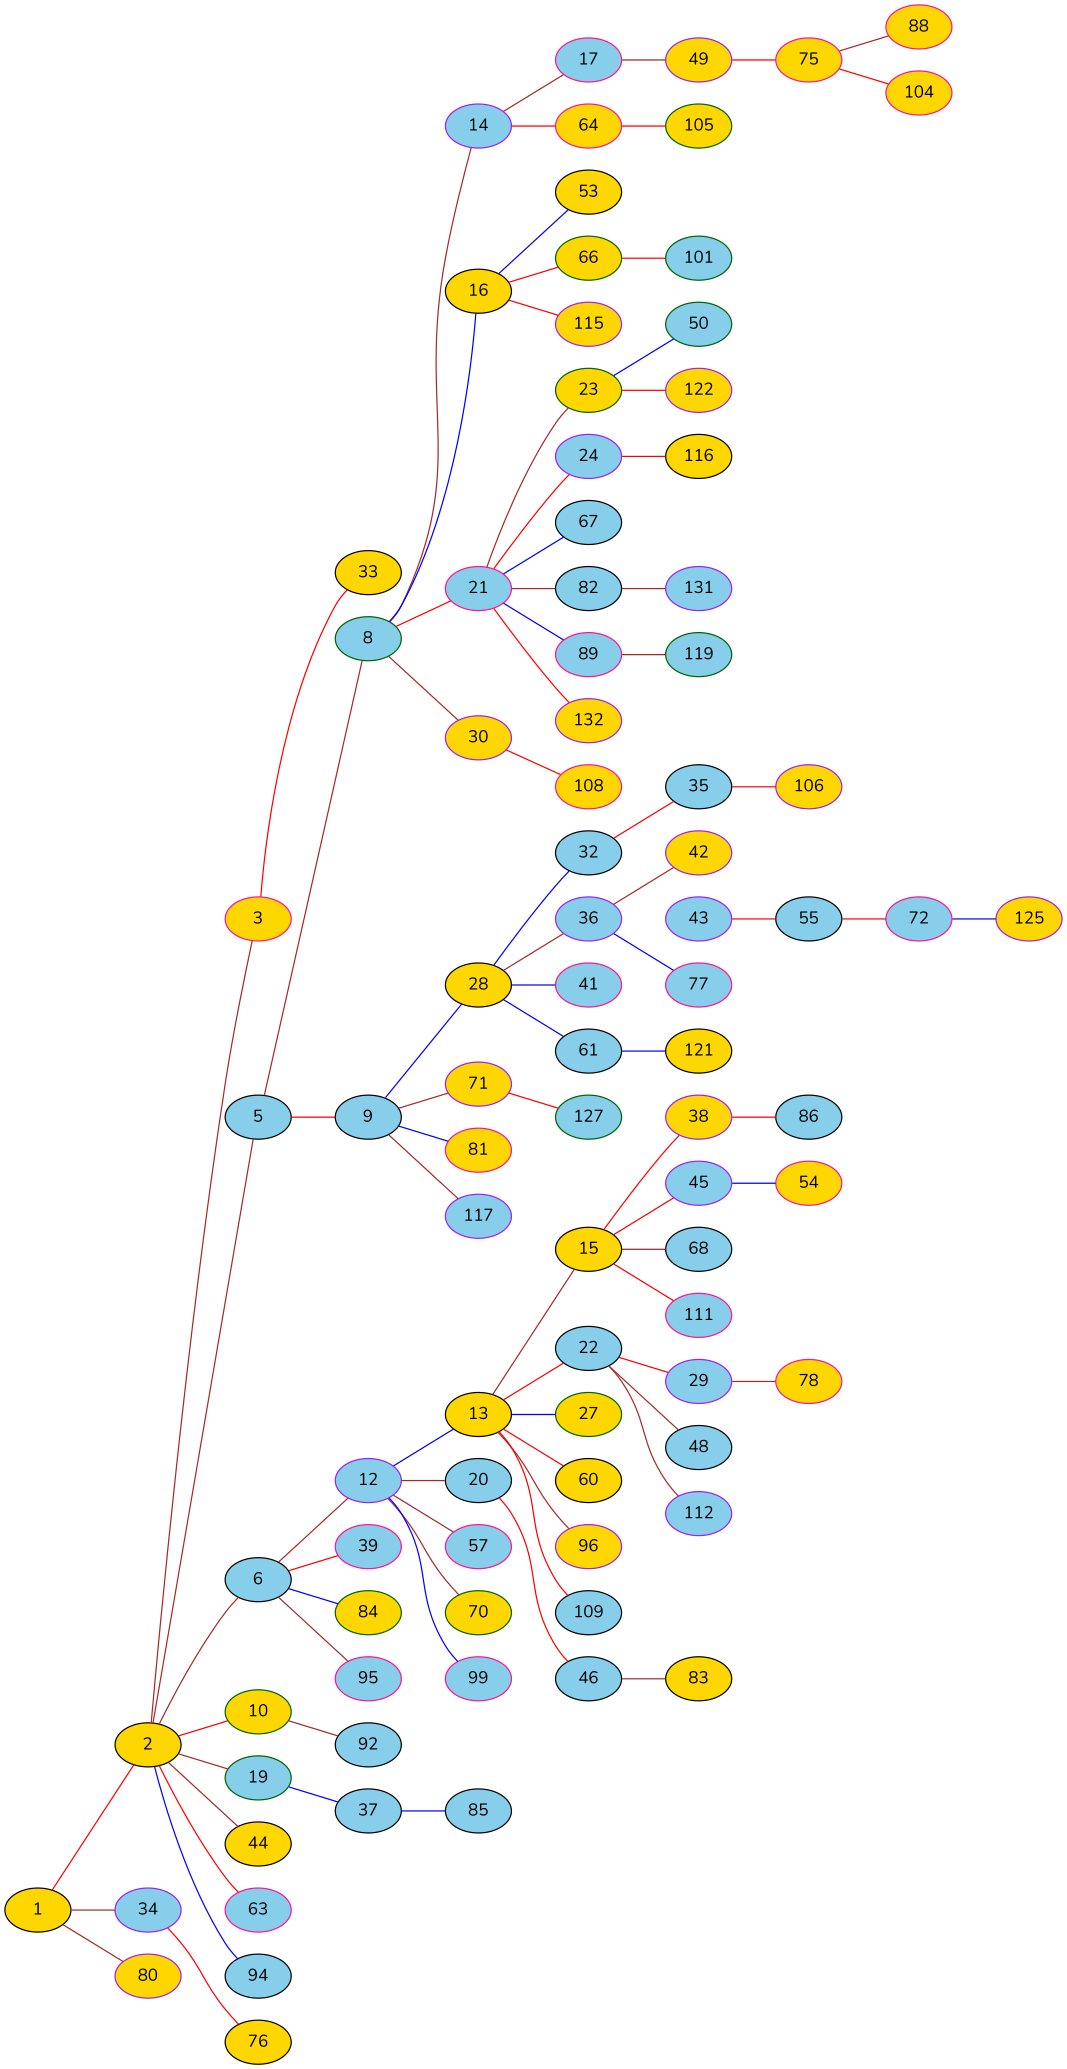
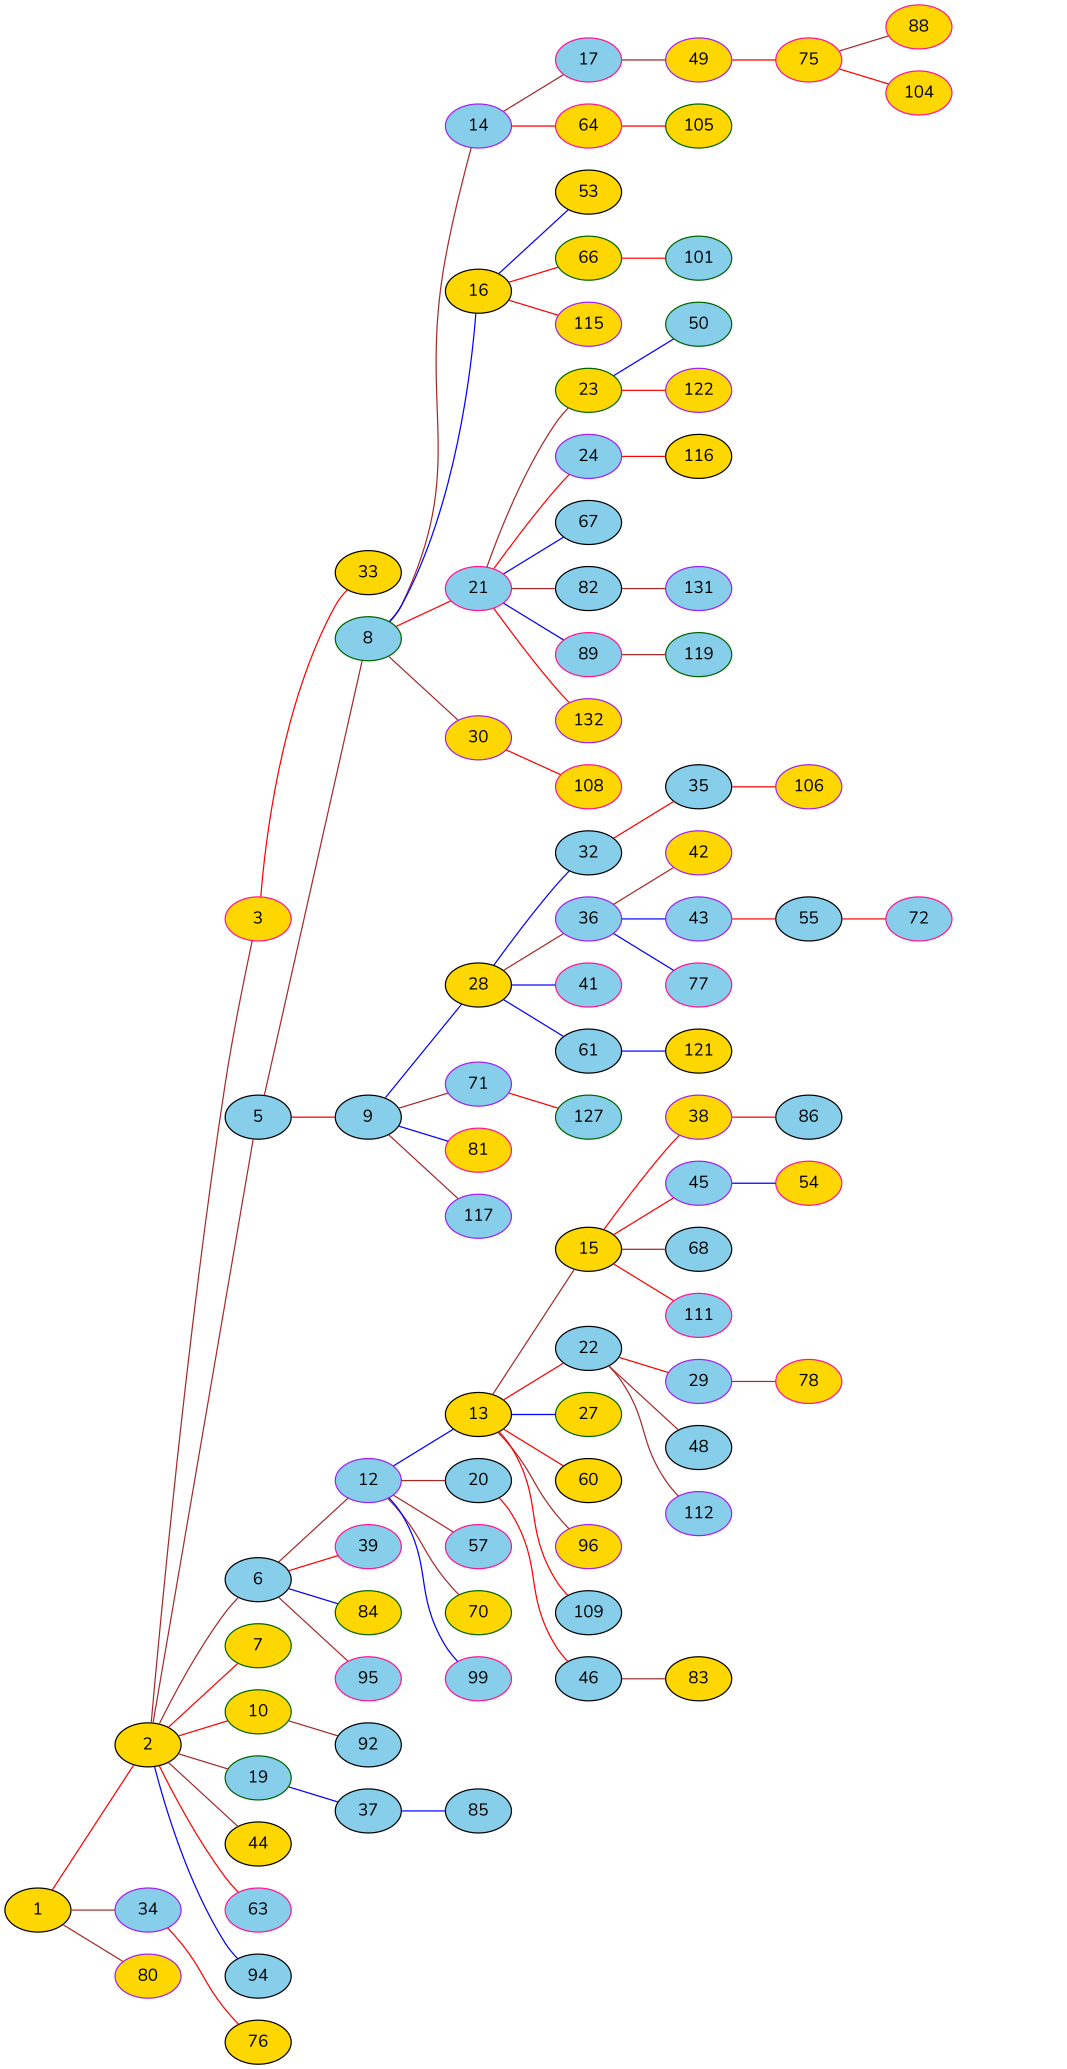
edge "36" -- "43": added
node "125": removed
node "71": fillcolor gold -> skyblue
node "7": added
